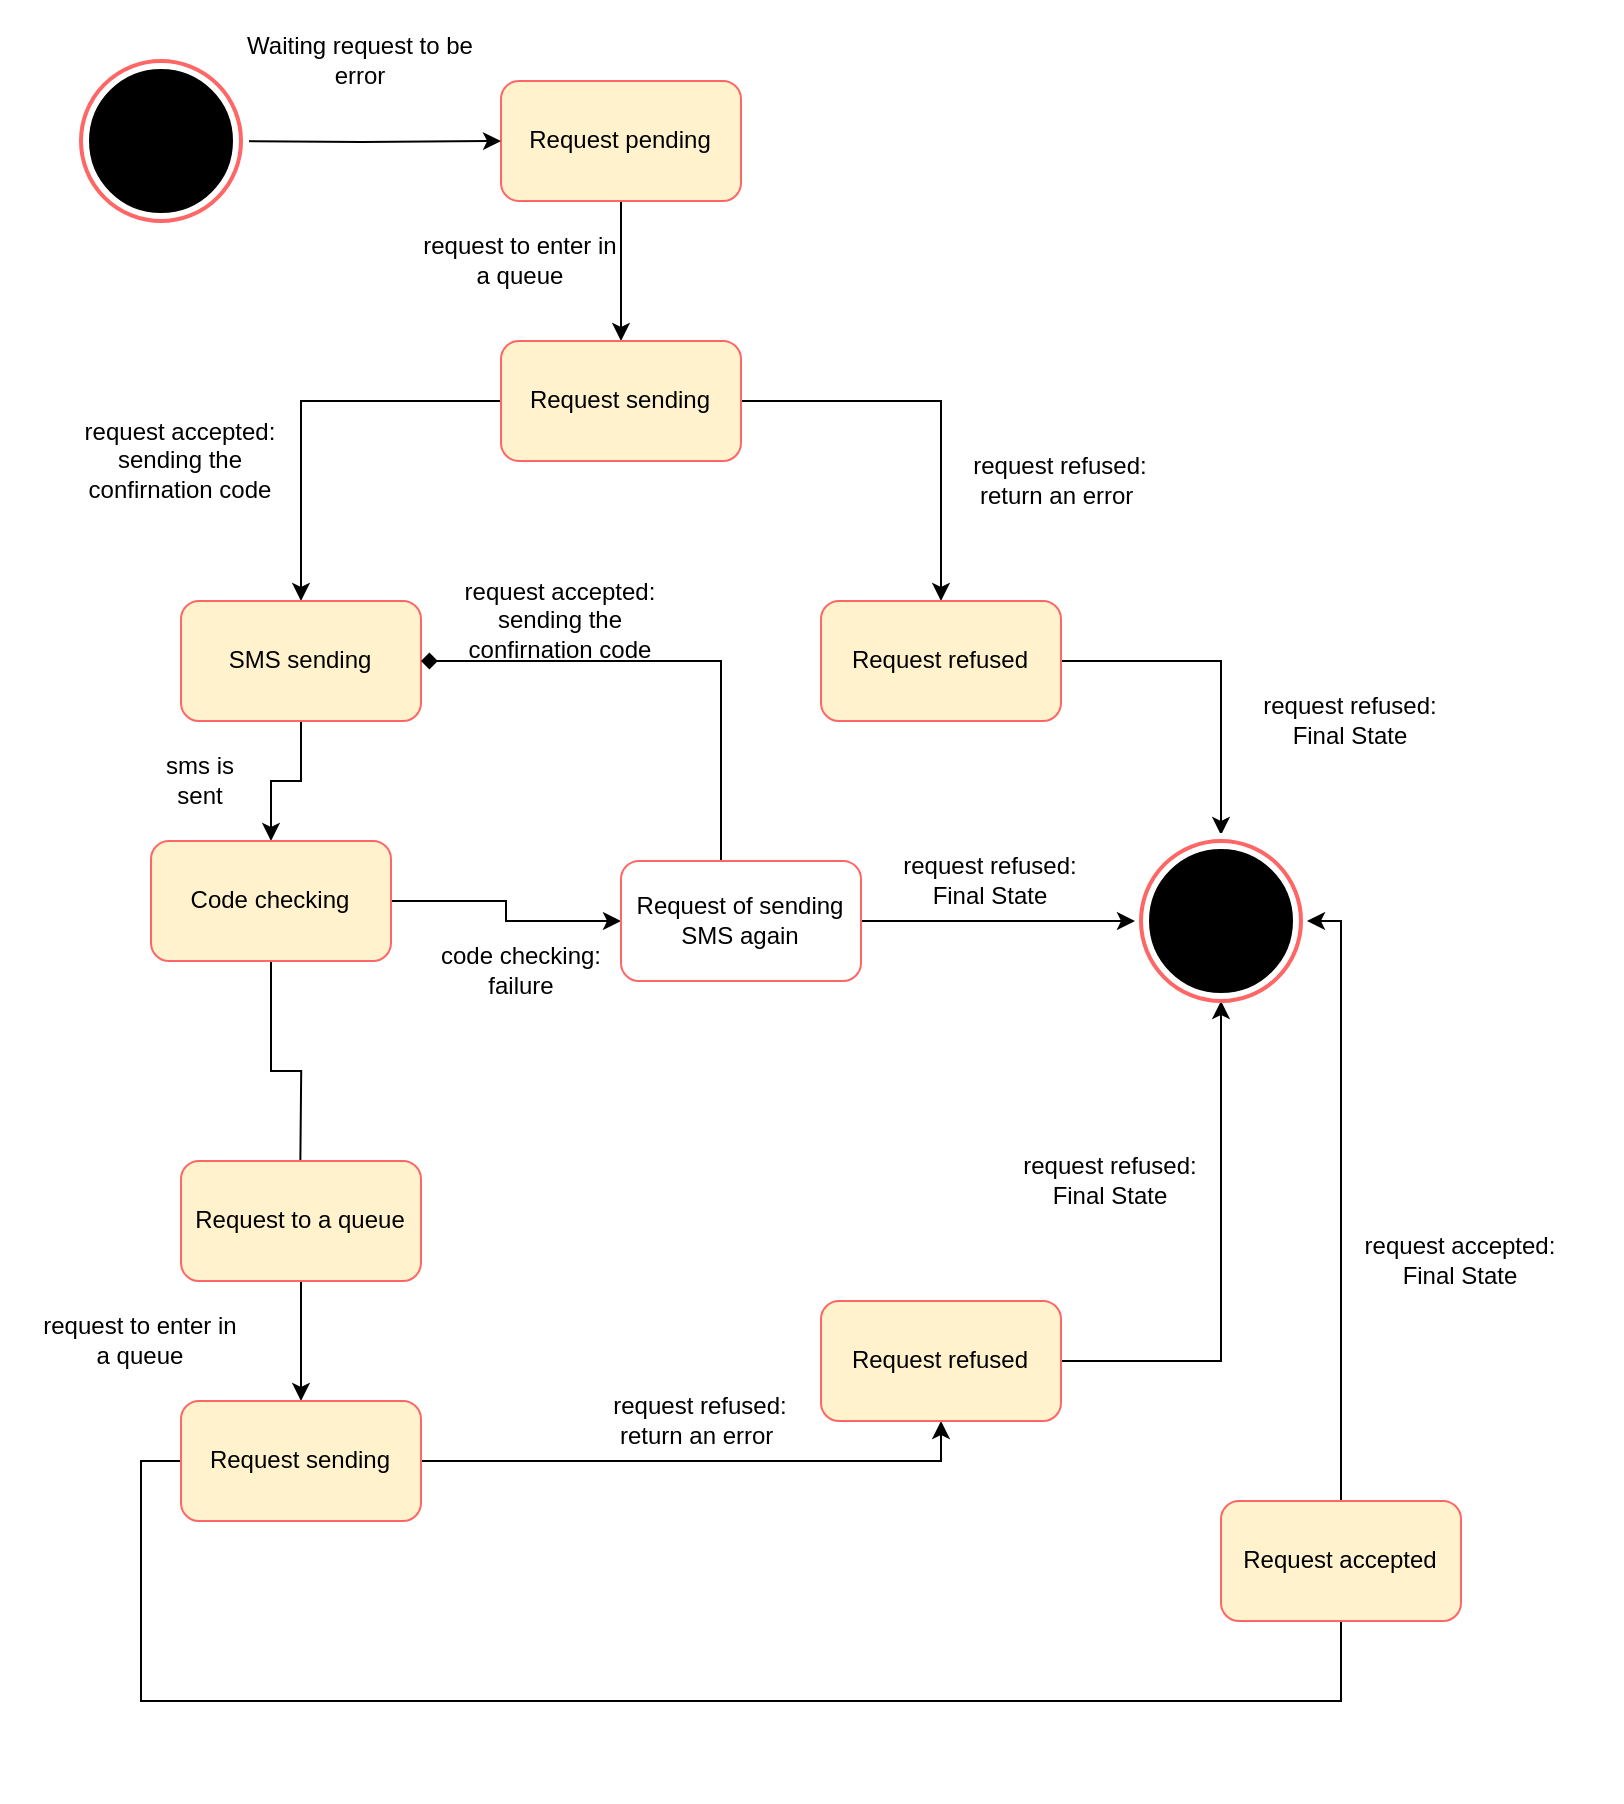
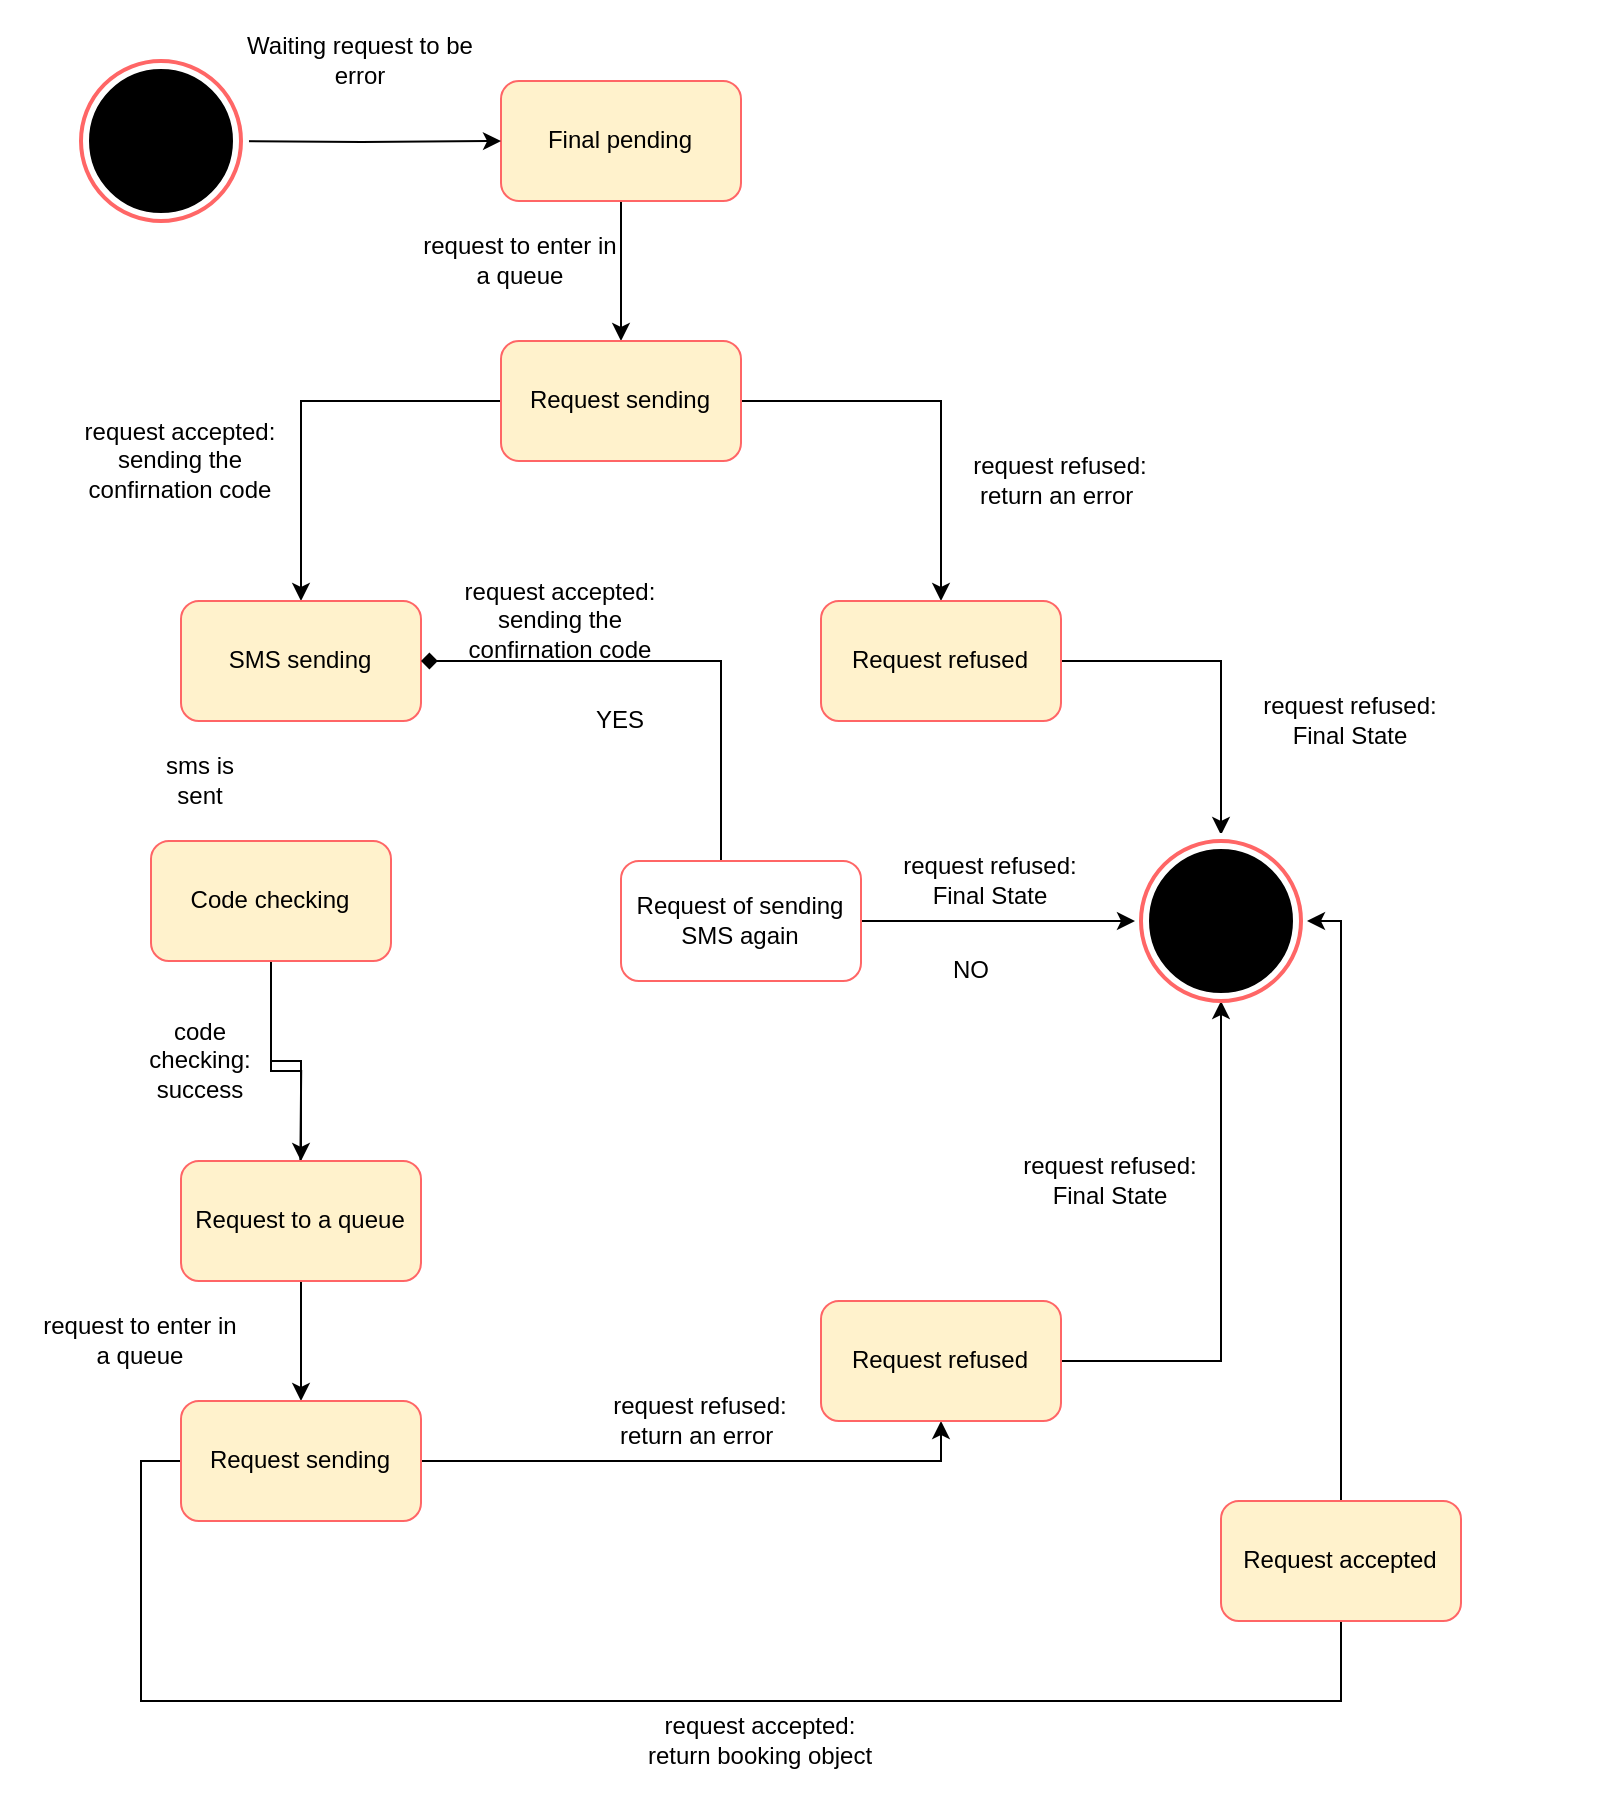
node "Request pending": label "Request pending" -> "Final pending"
node "YES": added
edge "SMS sending" -> "Code checking": removed
edge "Code checking" -> "Request of sending SMS again": now "Code checking" -> "Request to a queue"
node "code checking: failure": removed
node "NO": added
node "code checking: success": added
node "request accepted: Final State": removed
node "request accepted: return booking object": added
